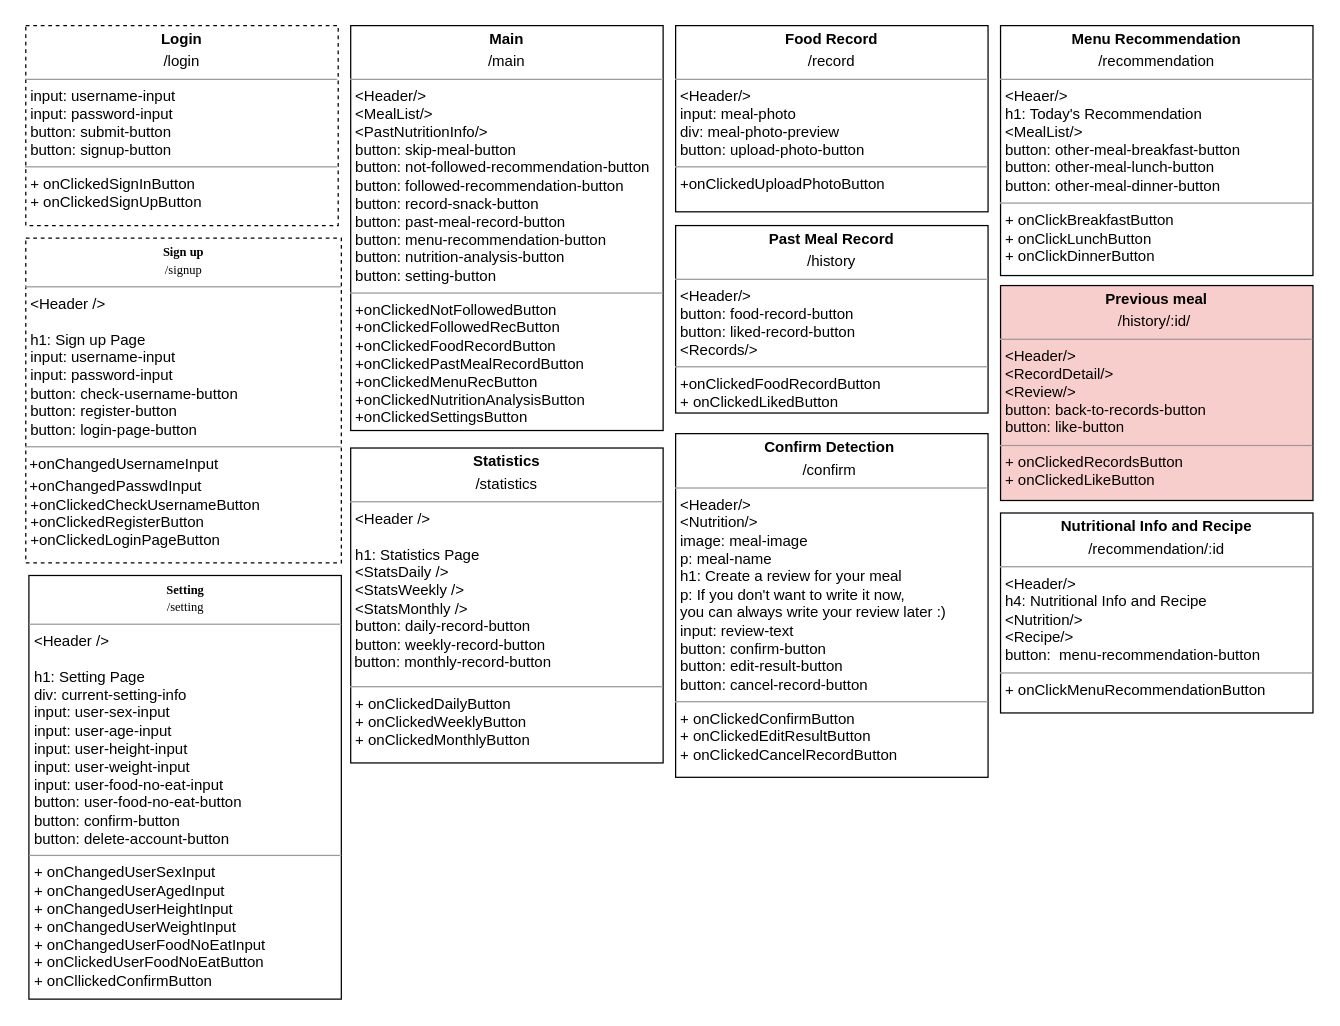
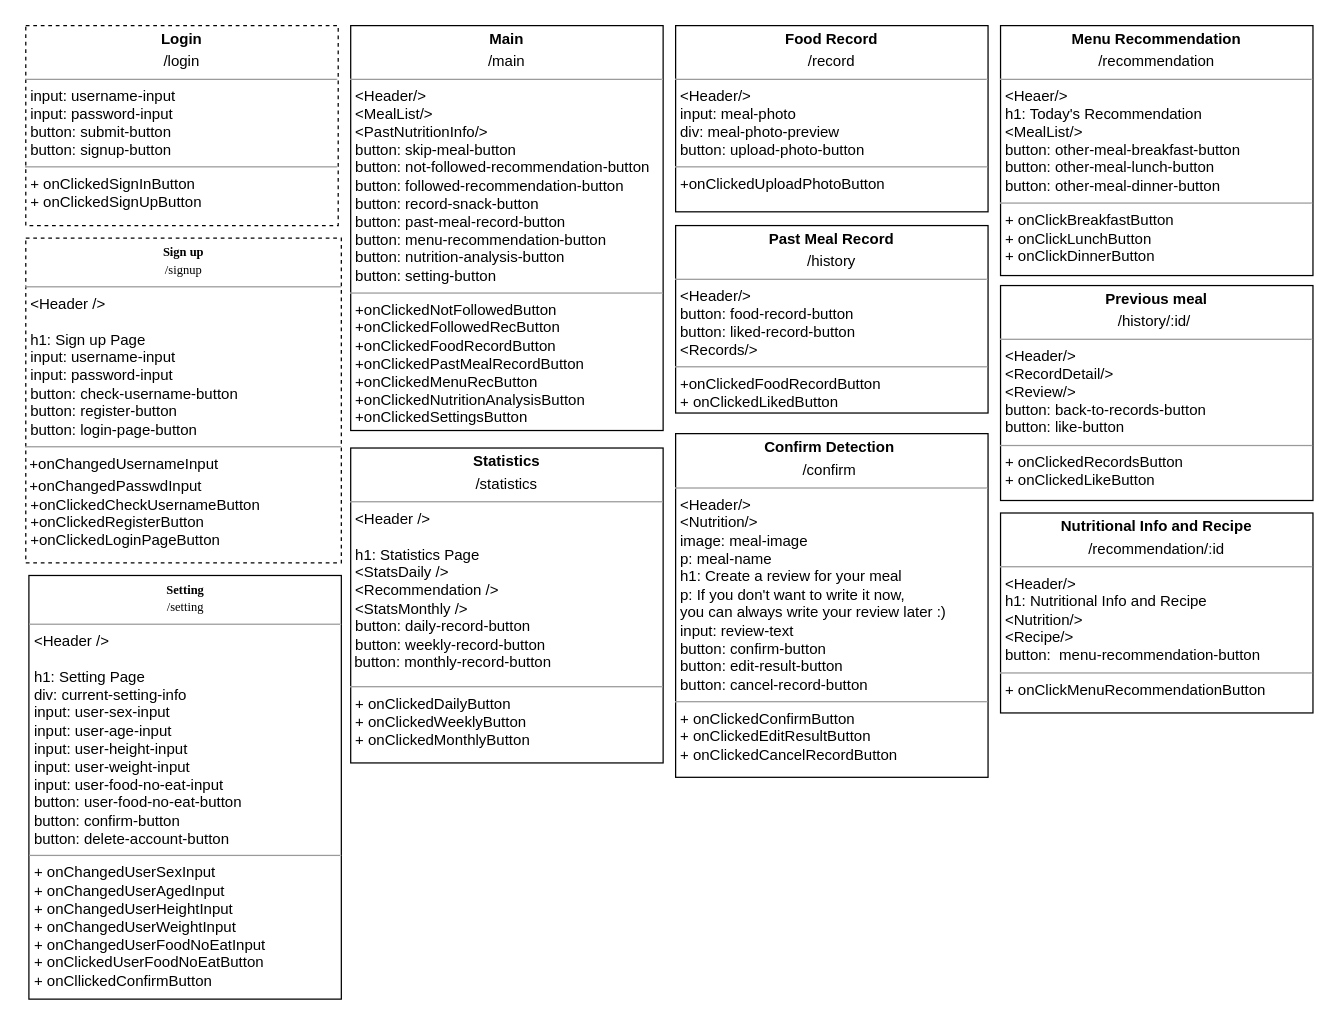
node "Previous meal /history/:id/ <Header/> <RecordDetail/> <Review/> button: back-to-records-button button: like-button + onClickedRecordsButton + onClickedLikeButton": fillcolor #f8cecc -> #ffffff
node "Statistics /statistics <Header /> h1: Statistics Page <StatsDaily /> <StatsWeekly /> <StatsMonthly /> button: daily-record-button button: weekly-record-button button: monthly-record-button + onClickedDailyButton + onClickedWeeklyButton + onClickedMonthlyButton": label "Statistics /statistics <Header /> h1: Statistics Page <StatsDaily /> <StatsWeekly /> <StatsMonthly /> button: daily-record-button button: weekly-record-button button: monthly-record-button + onClickedDailyButton + onClickedWeeklyButton + onClickedMonthlyButton" -> "Statistics /statistics <Header /> h1: Statistics Page <StatsDaily /> <Recommendation /> <StatsMonthly /> button: daily-record-button button: weekly-record-button button: monthly-record-button + onClickedDailyButton + onClickedWeeklyButton + onClickedMonthlyButton"
node "Nutritional Info and Recipe /recommendation/:id <Header/> h4: Nutritional Info and Recipe <Nutrition/> <Recipe/> button: menu-recommendation-button + onClickMenuRecommendationButton": label "Nutritional Info and Recipe /recommendation/:id <Header/> h4: Nutritional Info and Recipe <Nutrition/> <Recipe/> button: menu-recommendation-button + onClickMenuRecommendationButton" -> "Nutritional Info and Recipe /recommendation/:id <Header/> h1: Nutritional Info and Recipe <Nutrition/> <Recipe/> button: menu-recommendation-button + onClickMenuRecommendationButton"
